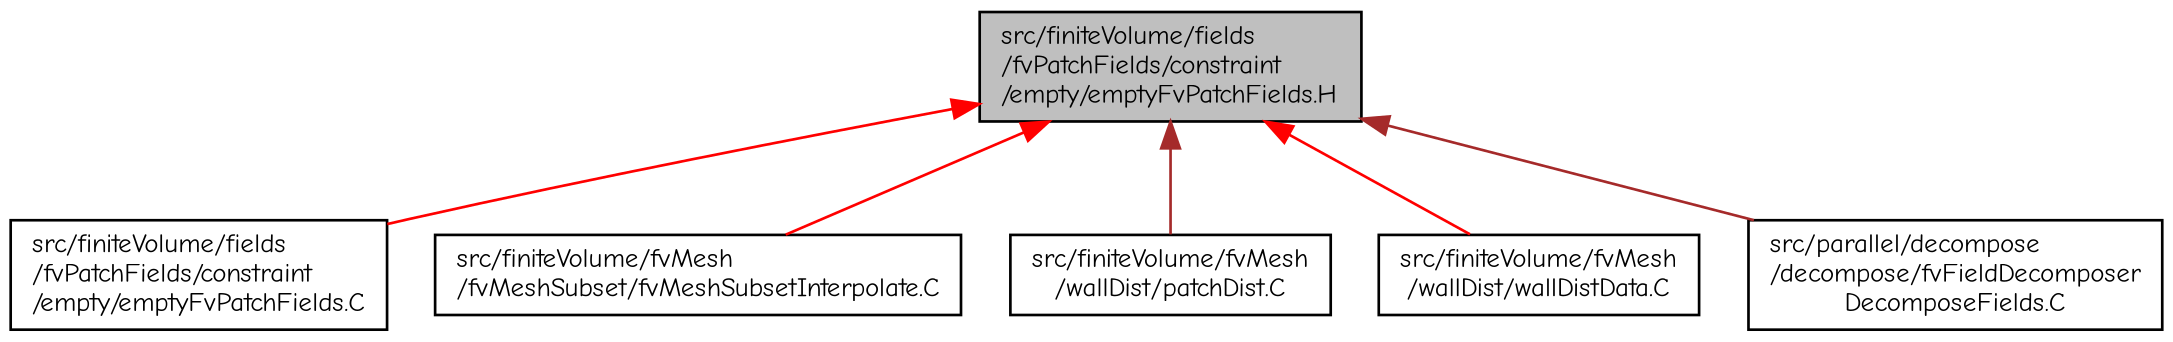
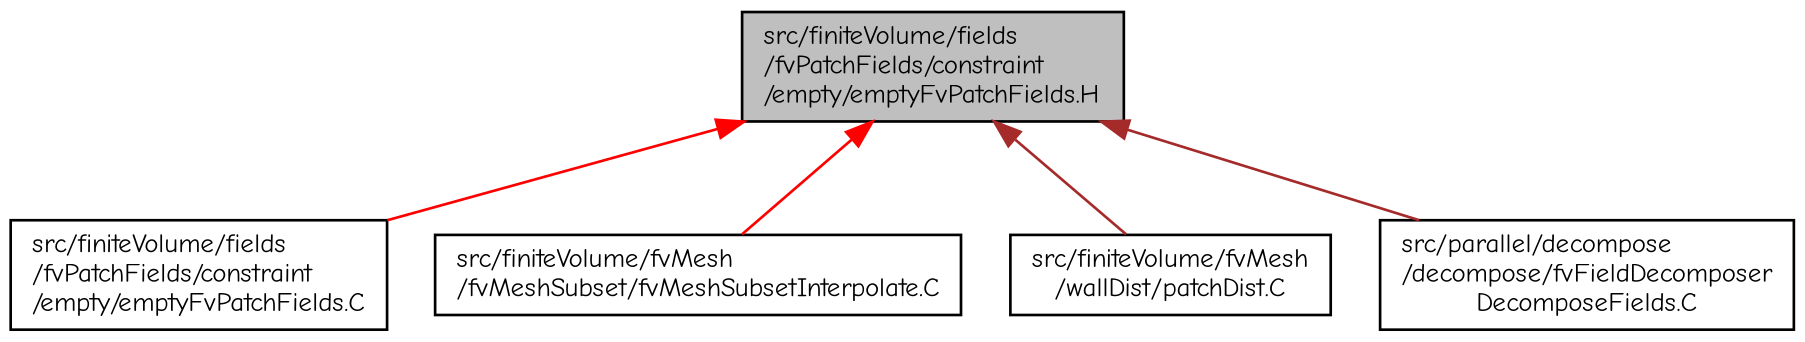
node "src/finiteVolume/fvMesh /wallDist/wallDistData.C": removed
